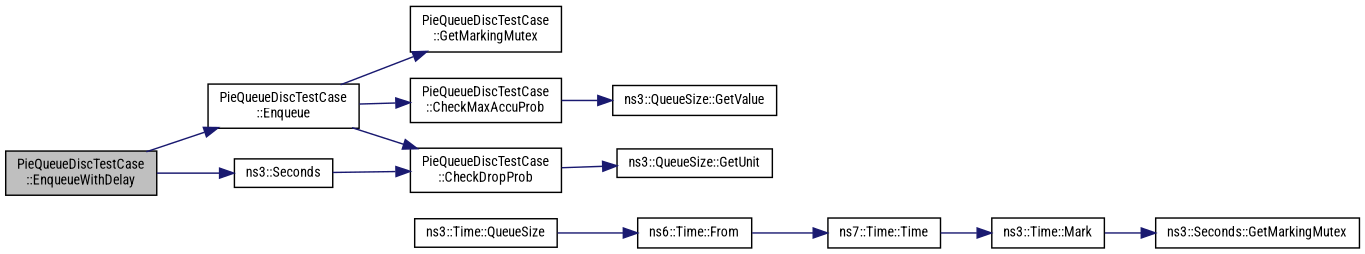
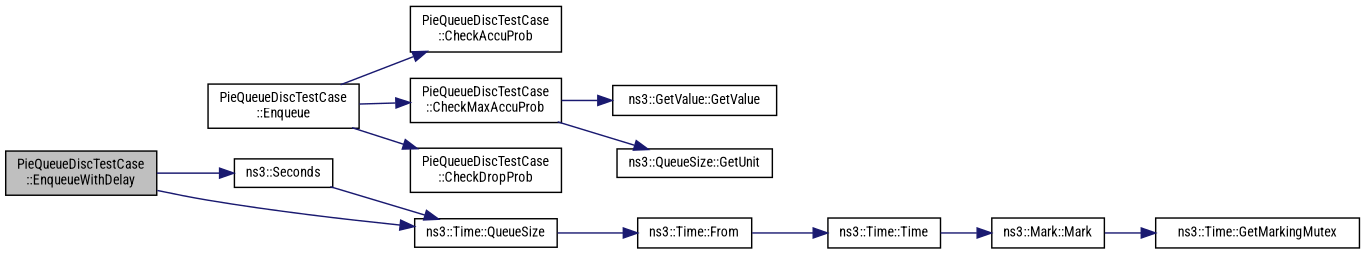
node "PieQueueDiscTestCase ::GetMarkingMutex": label "PieQueueDiscTestCase ::GetMarkingMutex" -> "PieQueueDiscTestCase ::CheckAccuProb"
node "ns3::QueueSize::GetValue": label "ns3::QueueSize::GetValue" -> "ns3::GetValue::GetValue"
edge "PieQueueDiscTestCase ::EnqueueWithDelay" -> "PieQueueDiscTestCase ::Enqueue": now "PieQueueDiscTestCase ::EnqueueWithDelay" -> "ns3::Time::QueueSize"
edge "PieQueueDiscTestCase ::CheckDropProb" -> "ns3::QueueSize::GetUnit": now "PieQueueDiscTestCase ::CheckMaxAccuProb" -> "ns3::QueueSize::GetUnit"
edge "ns3::Seconds" -> "PieQueueDiscTestCase ::CheckDropProb": now "ns3::Seconds" -> "ns3::Time::QueueSize"
node "ns6::Time::From": label "ns6::Time::From" -> "ns3::Time::From"
node "ns7::Time::Time": label "ns7::Time::Time" -> "ns3::Time::Time"
node "ns3::Time::Mark": label "ns3::Time::Mark" -> "ns3::Mark::Mark"
node "ns3::Seconds::GetMarkingMutex": label "ns3::Seconds::GetMarkingMutex" -> "ns3::Time::GetMarkingMutex"
